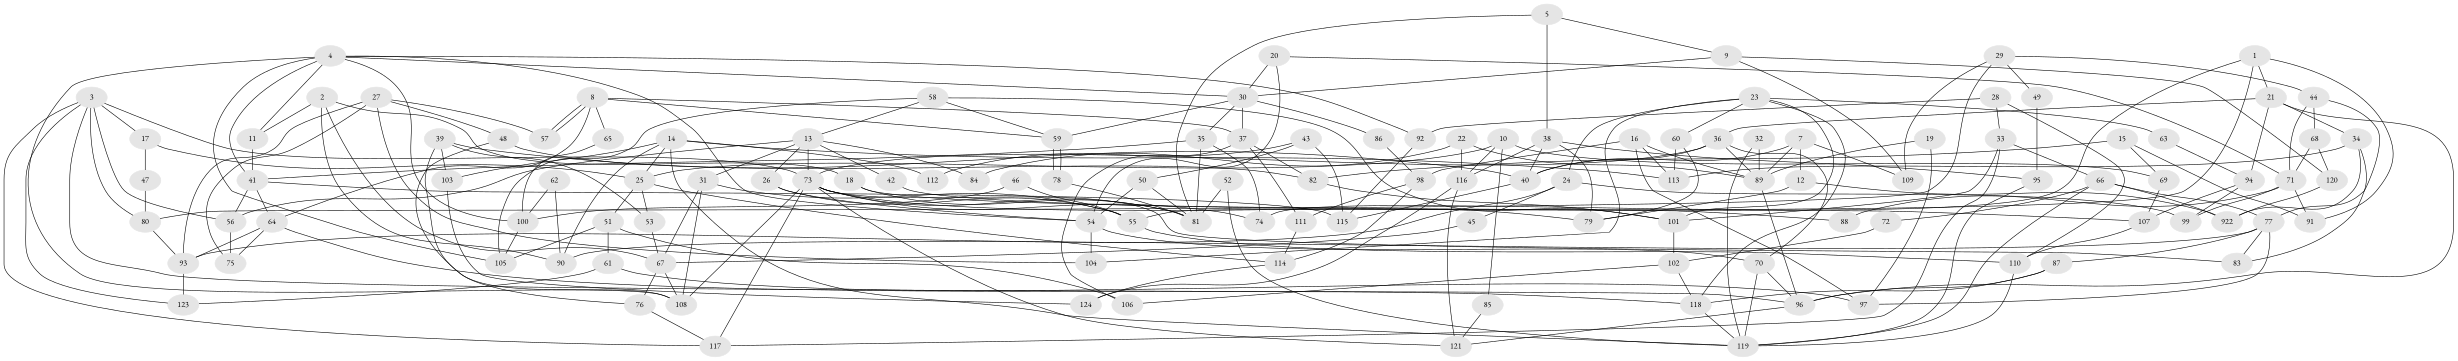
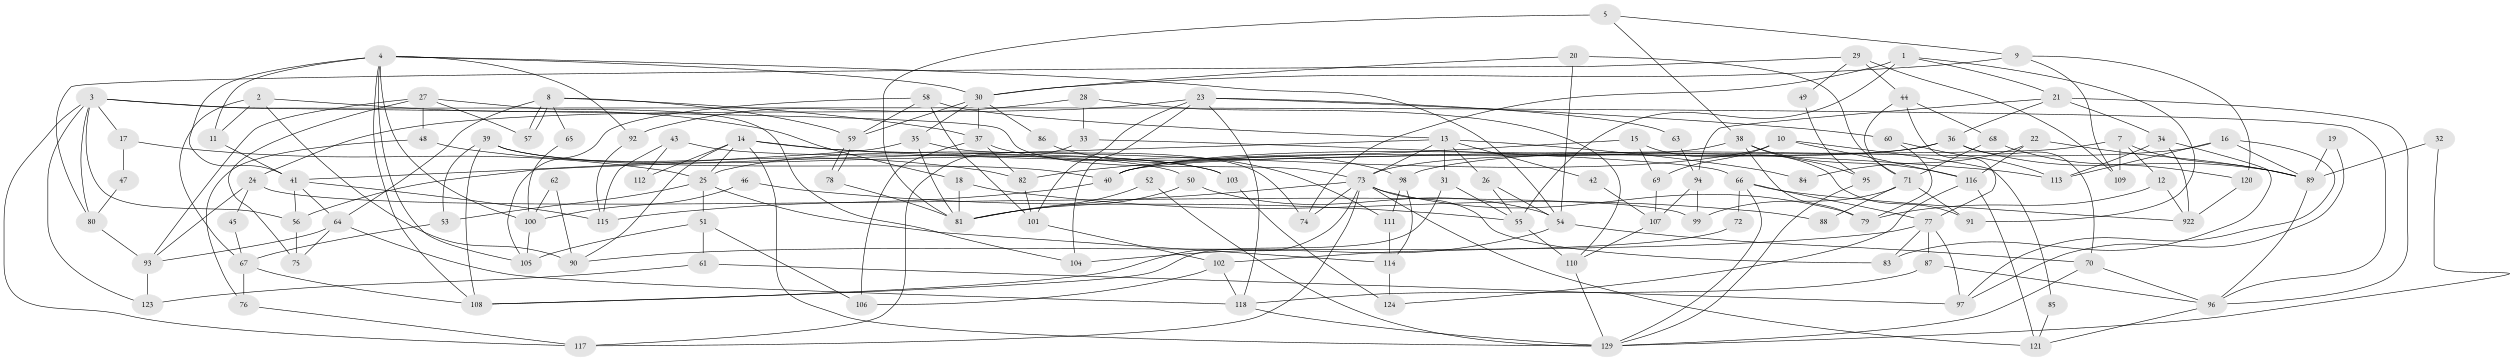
edge "33" -- "101": removed
edge "31" -- "67": removed
node "119": label "119" -> "129"
